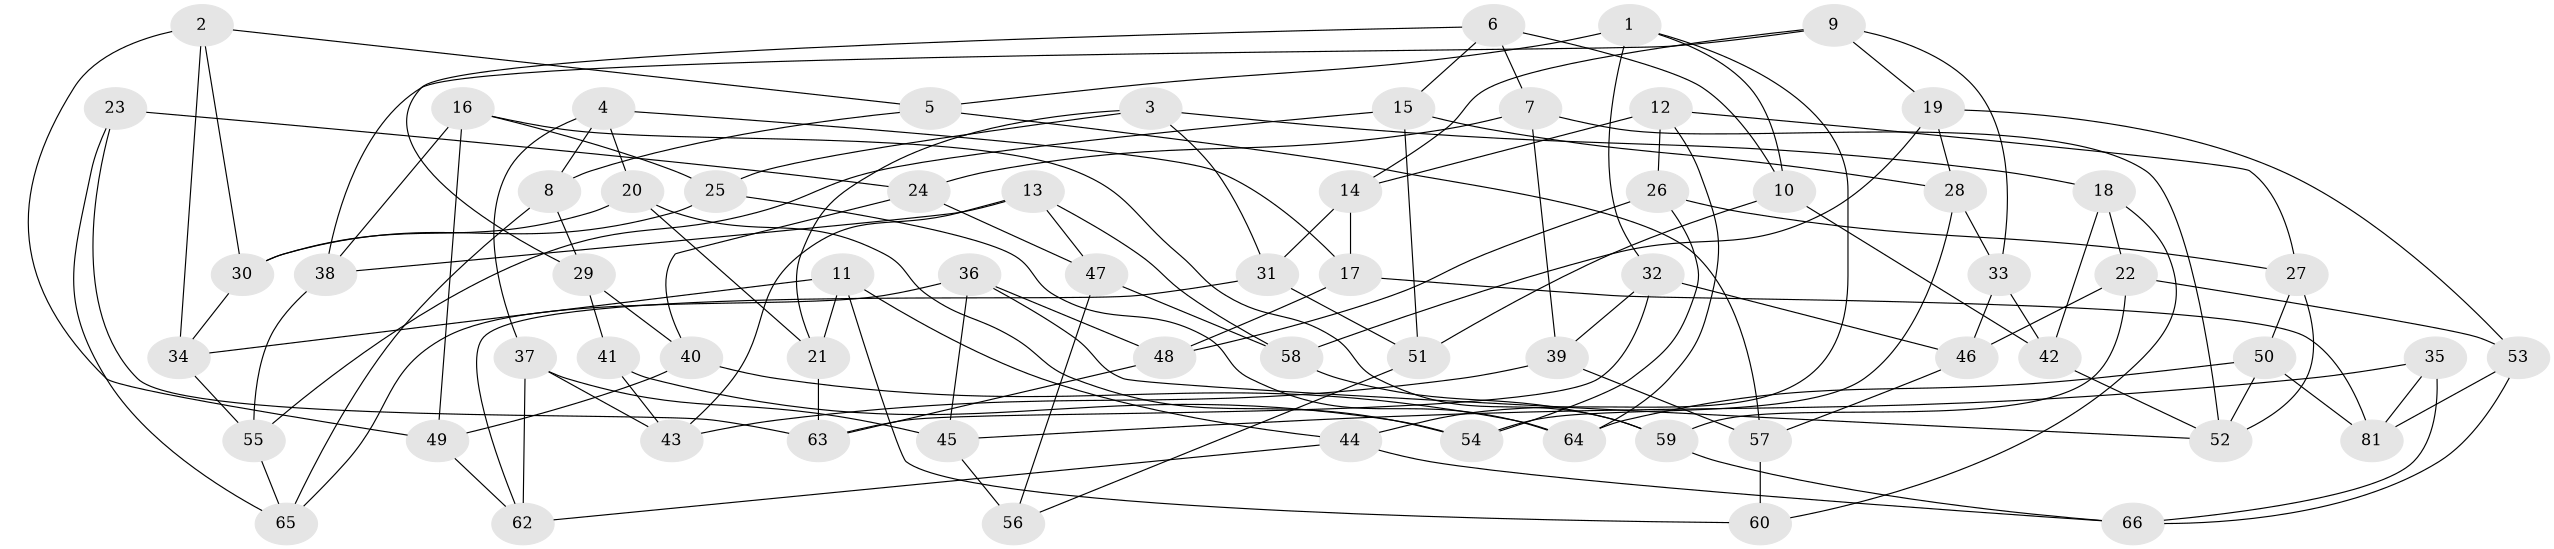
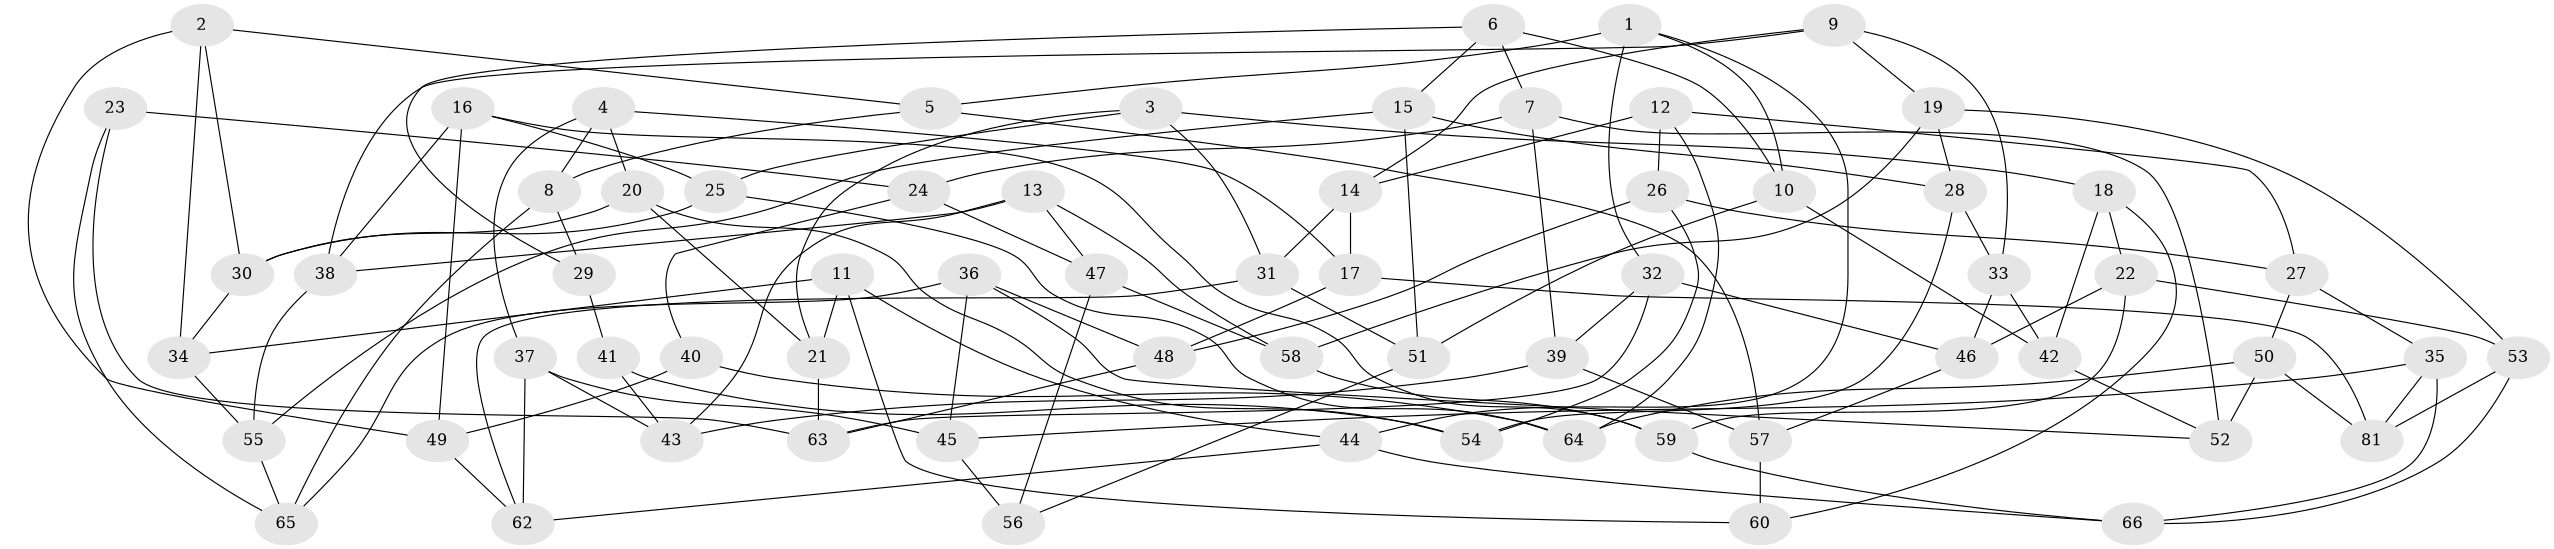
edge "29" -- "40": removed
edge "27" -- "52": now "27" -- "35"
